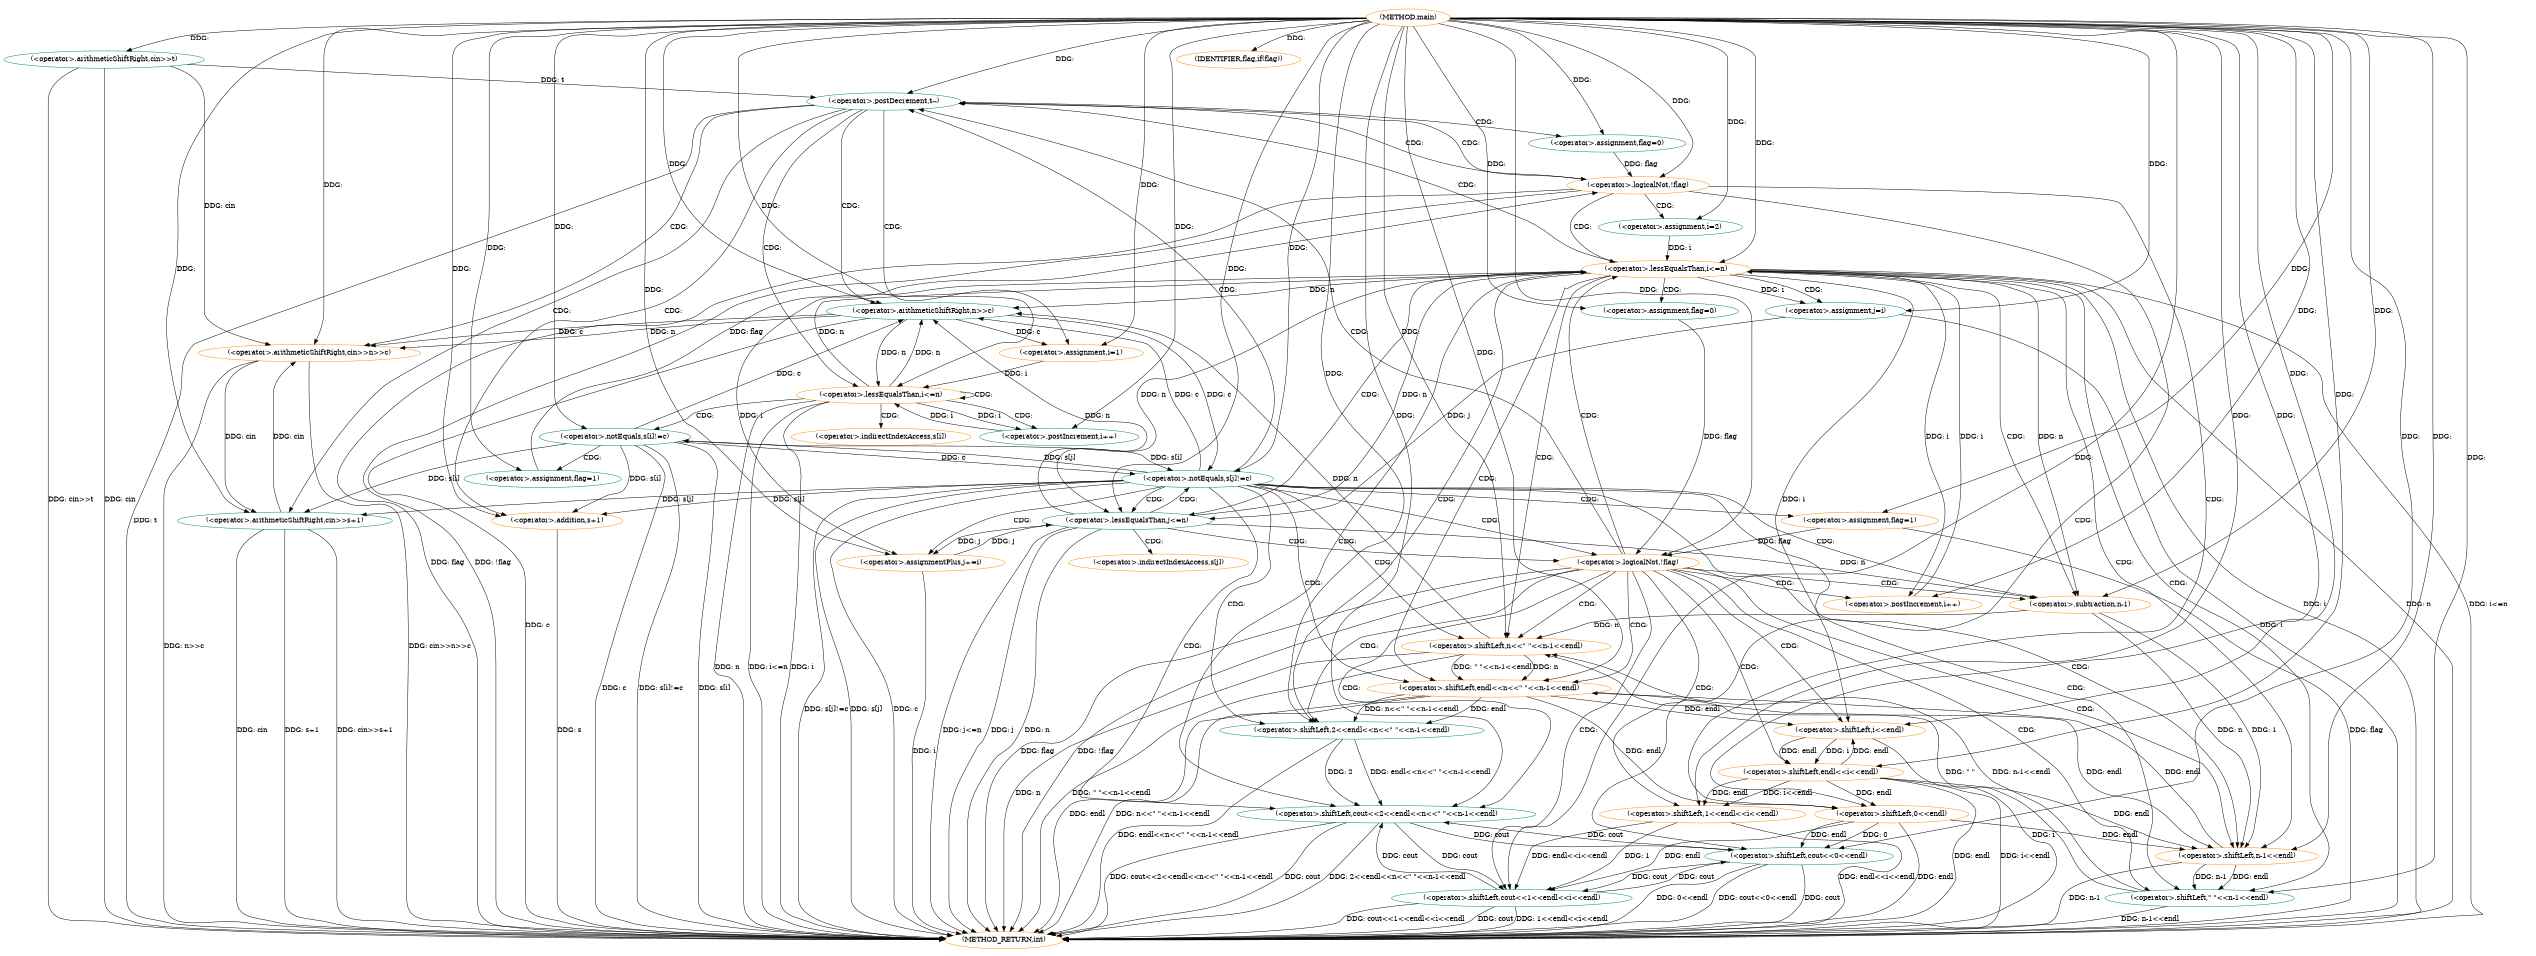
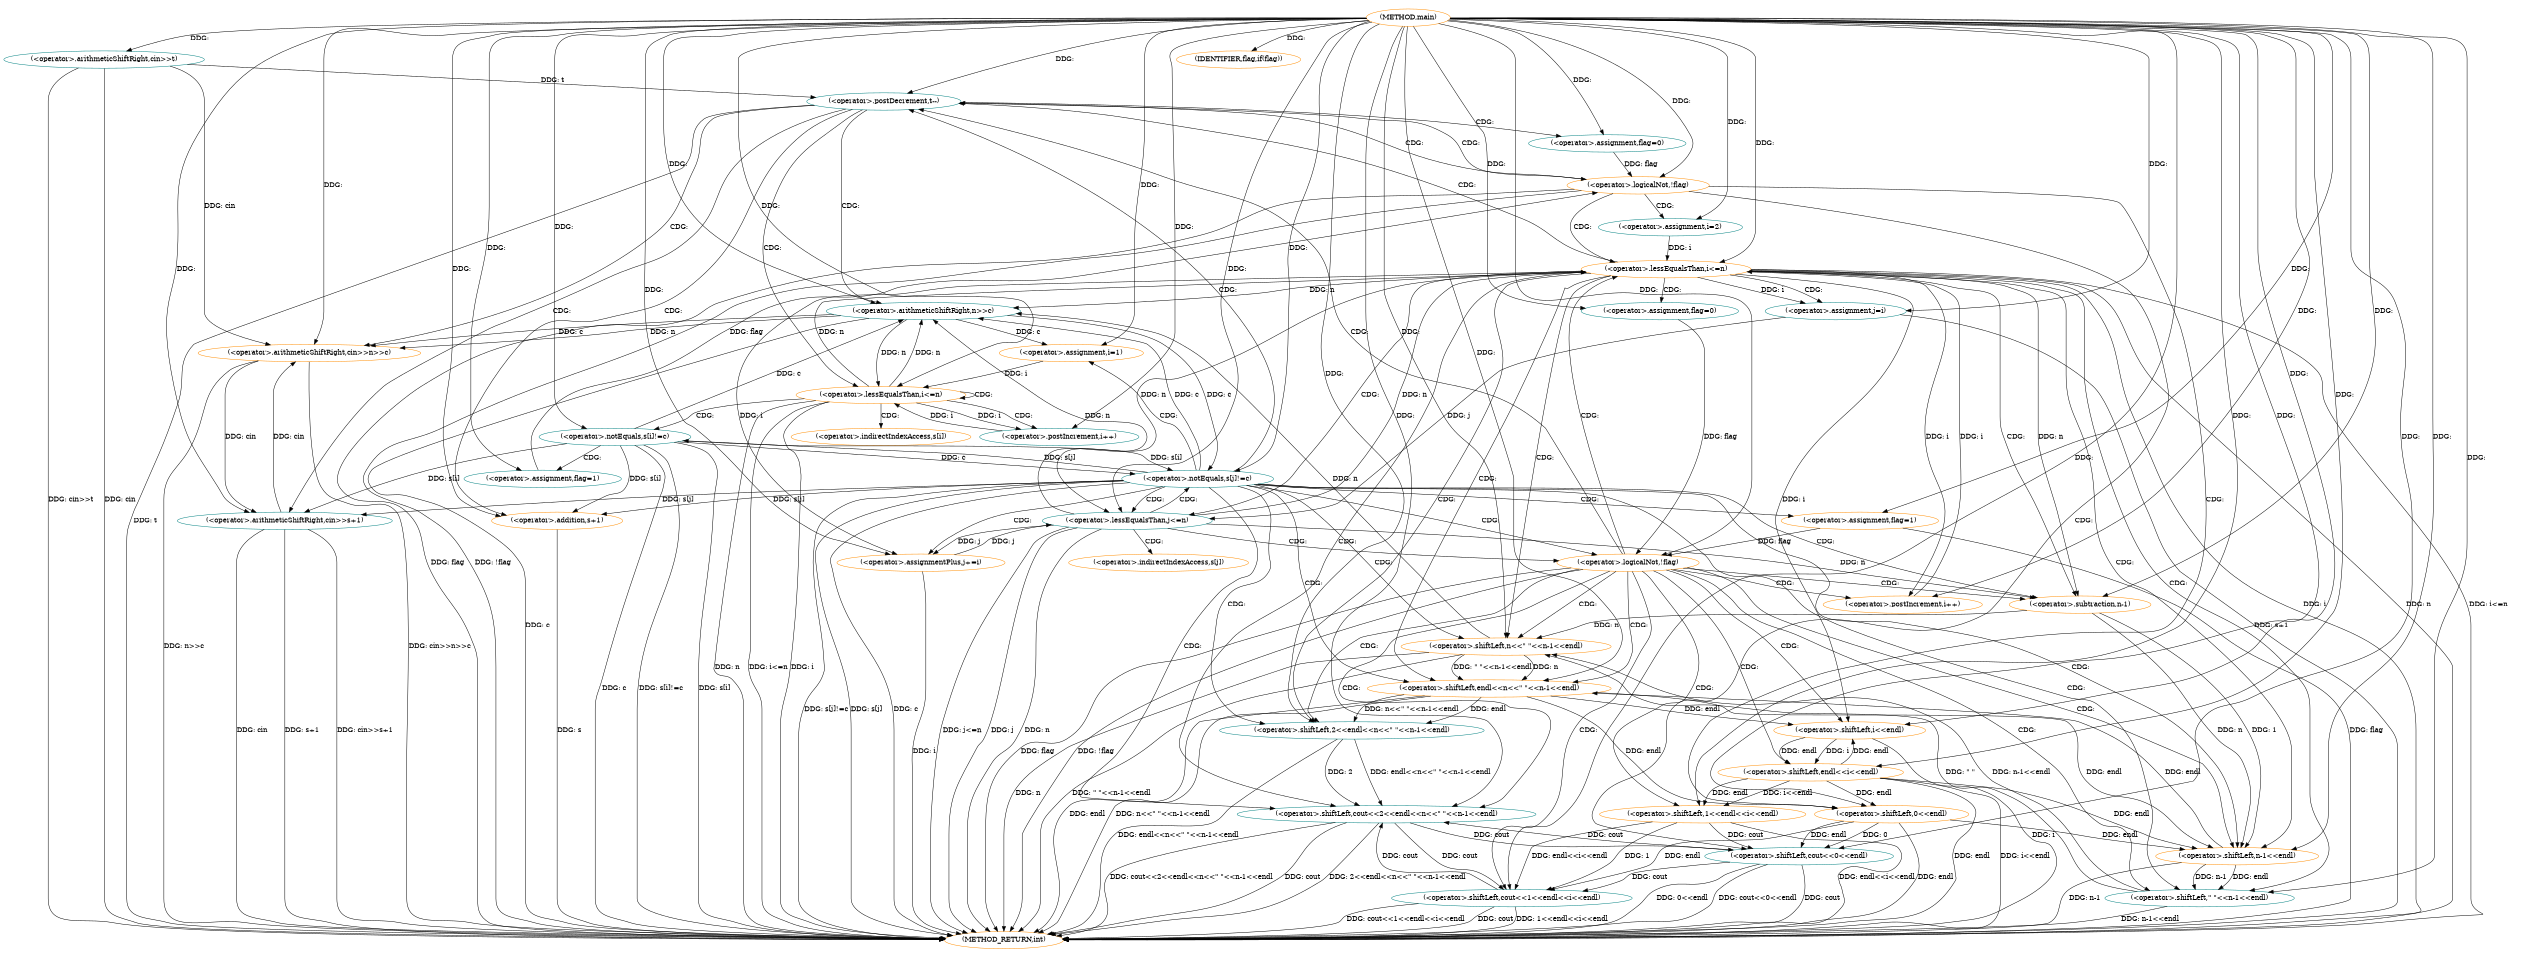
edge "(<operator>.postDecrement,t--)" -> "(<operator>.assignment,i=1)": now "(<operator>.notEquals,s[j]!=c)" -> "(<operator>.assignment,i=1)"
edge "(<operator>.assignment,j=i)" -> "(METHOD_RETURN,int)": label "DDG: i" -> "DDG: s+1"
edge "(<operator>.shiftLeft,cout<<1<<endl<<i<<endl)" -> "(<operator>.shiftLeft,cout<<0<<endl)": now "(<operator>.shiftLeft,1<<endl<<i<<endl)" -> "(<operator>.shiftLeft,cout<<0<<endl)"
